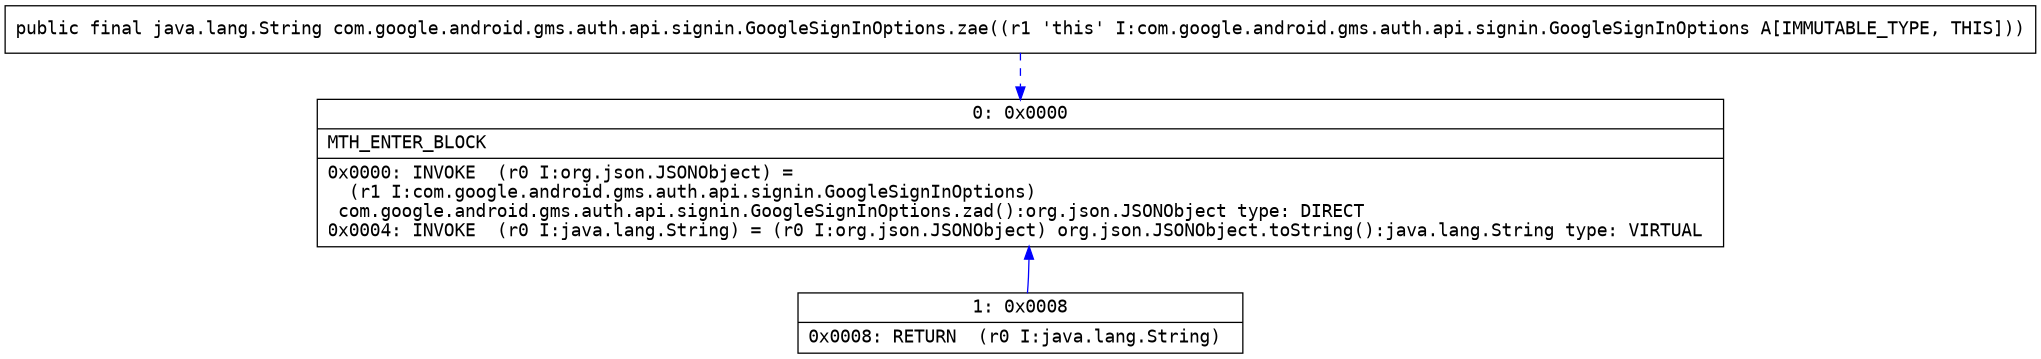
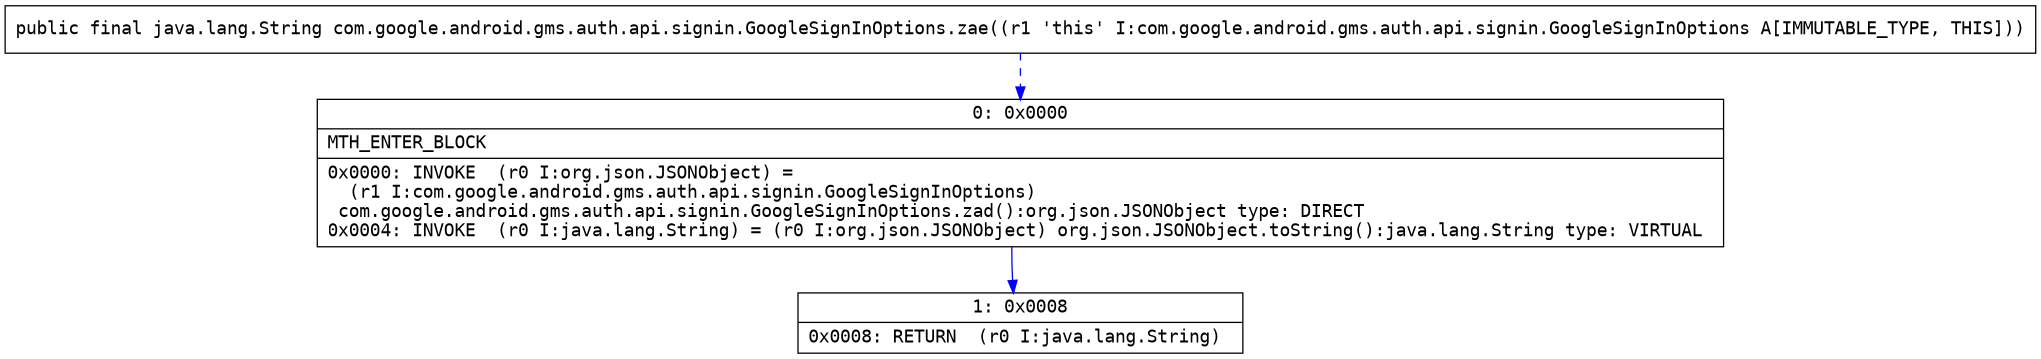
edge "1: 0x0008" -> "0: 0x0000": reversed
